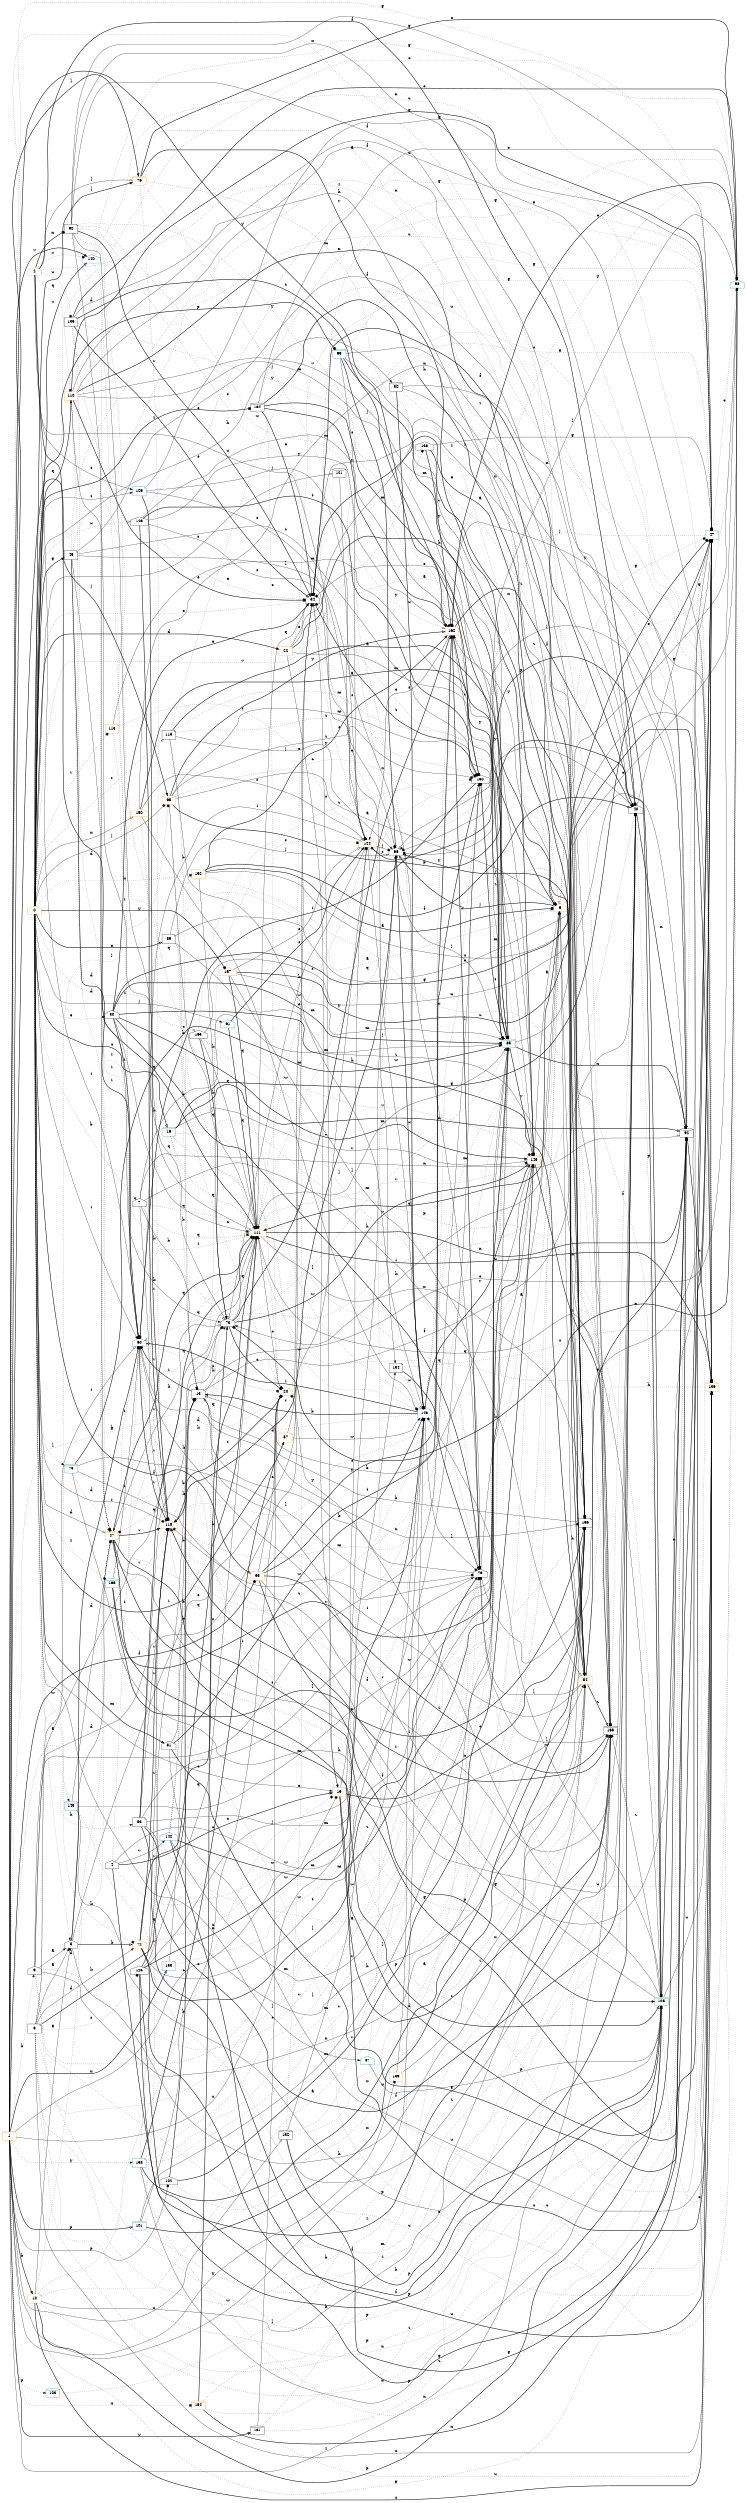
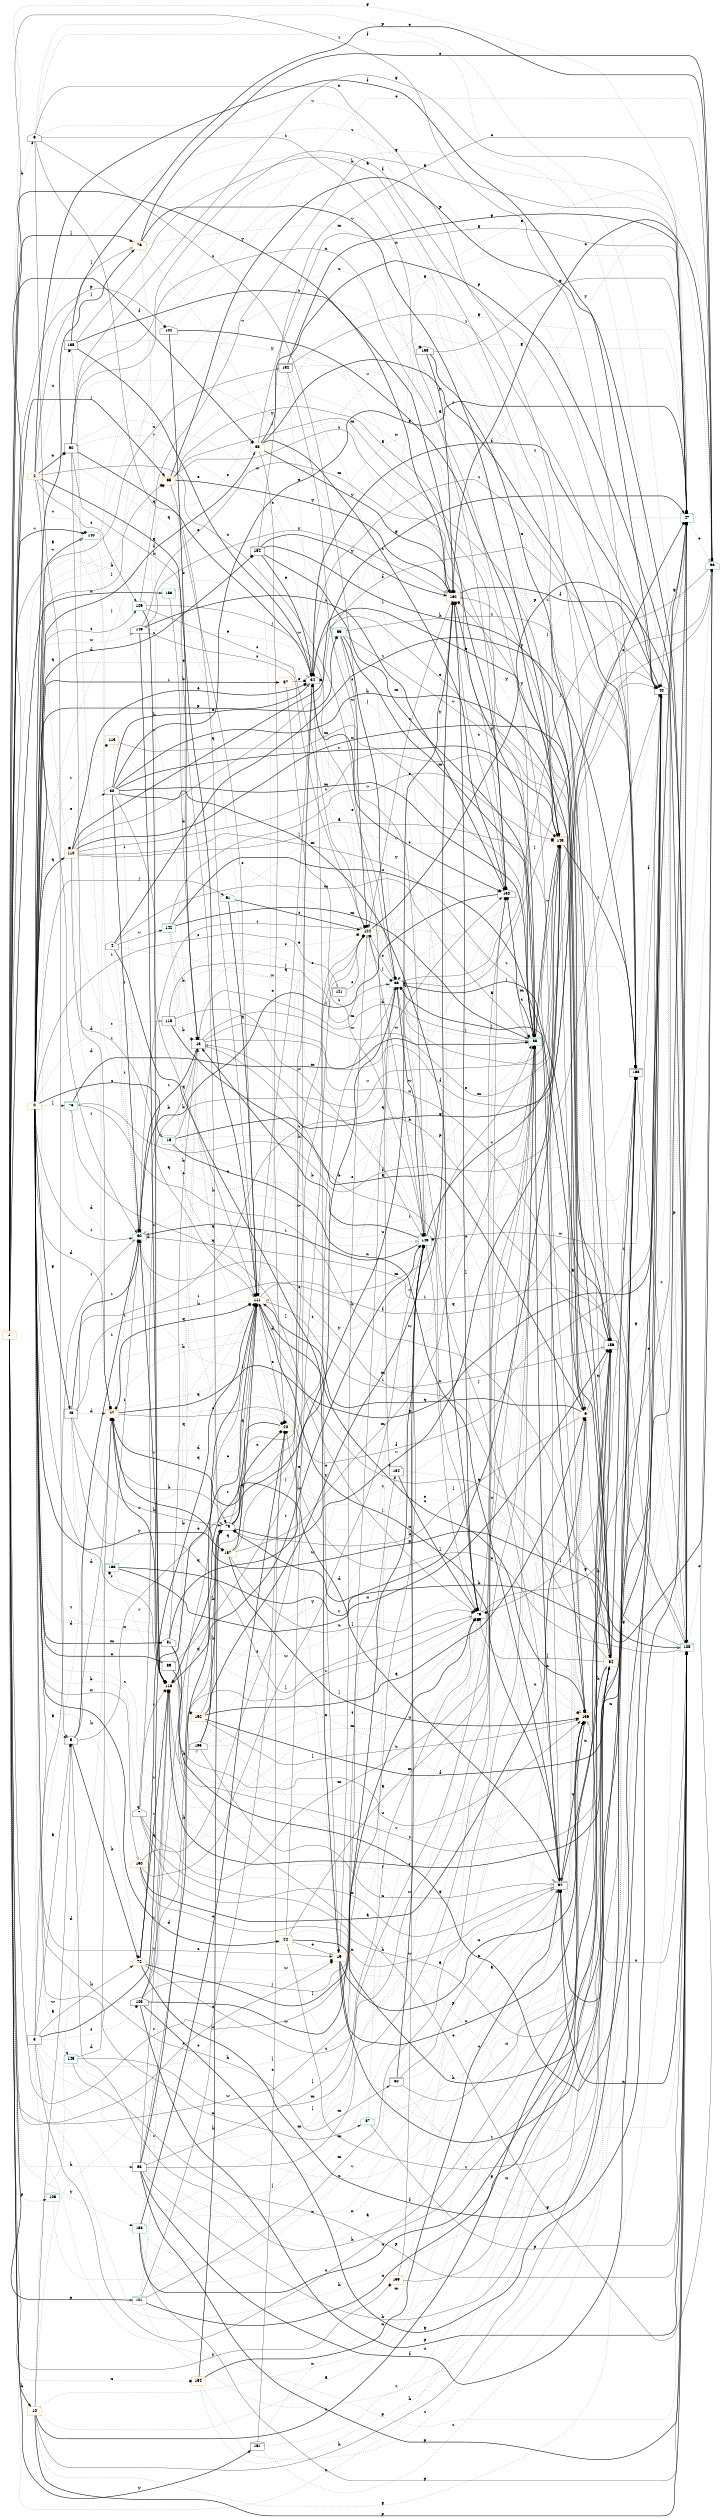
edge "152" -> "105": label "x" -> "p"
edge "79" -> "6": now "79" -> "130"
node "142": shape house -> cylinder
